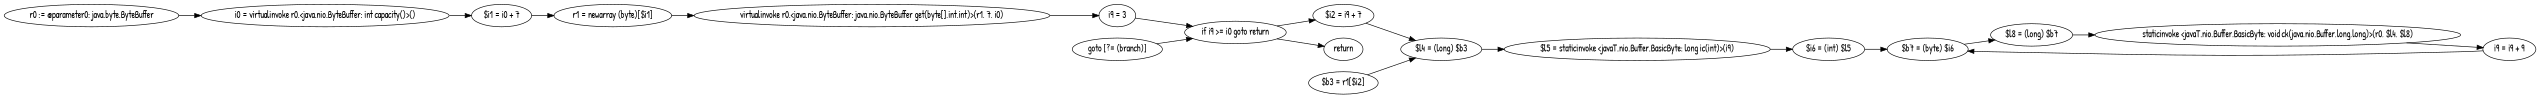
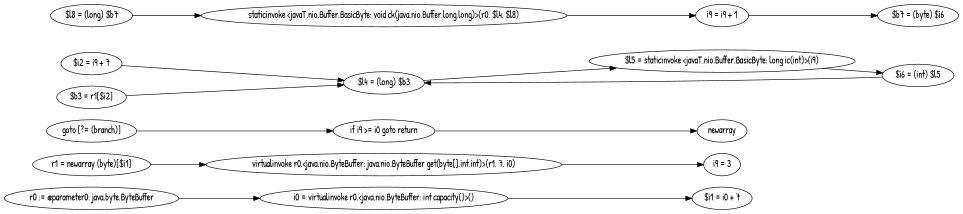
edge "$i1 = i0 + 7" -> "r1 = newarray (byte)[$i1]": removed
edge "i9 = 3" -> "if i9 >= i0 goto return": removed
edge "if i9 >= i0 goto return" -> "$i2 = i9 + 7": removed
edge "$b7 = (byte) $i6" -> "$l8 = (long) $b7": removed
node "return": label "return" -> "newarray"
edge "$i6 = (int) $l5" -> "$b7 = (byte) $i6": now "$i6 = (int) $l5" -> "$l4 = (long) $b3"
node "i9 = i9 + 9": label "i9 = i9 + 9" -> "i9 = i9 + 1"
